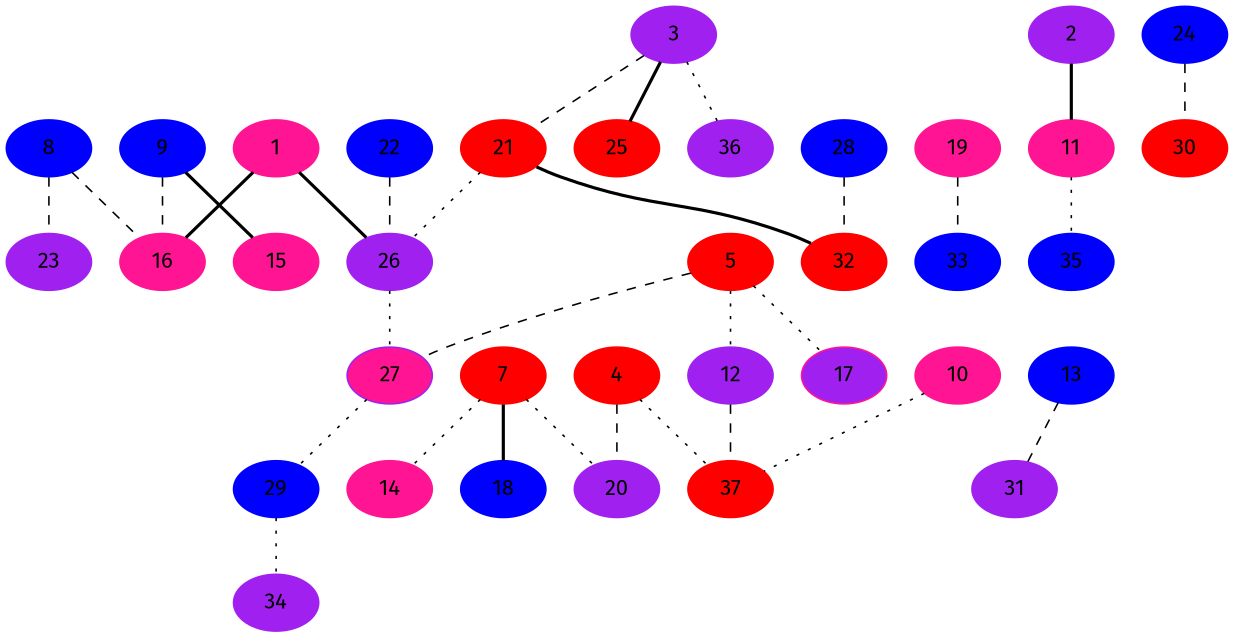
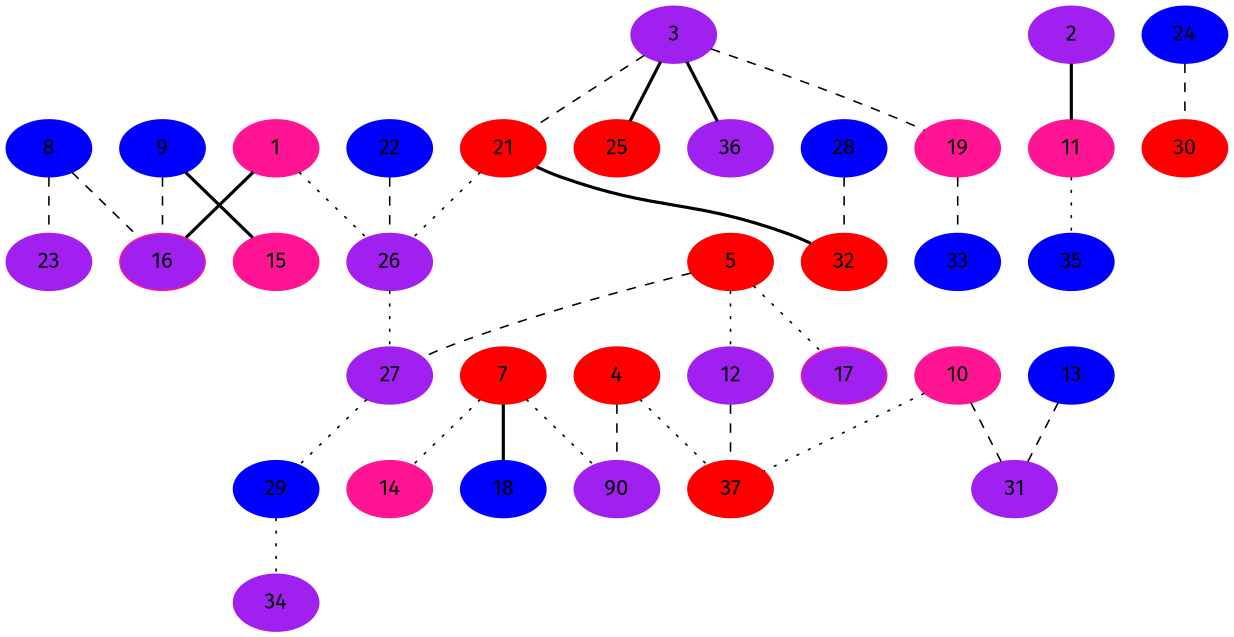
edge "3" -- "19": added
edge "3" -- "36": style dotted -> bold
edge "1" -- "26": style bold -> dotted
node "16": fillcolor deeppink -> purple
node "27": fillcolor deeppink -> purple
edge "10" -- "31": added
node "20": label "20" -> "90"
